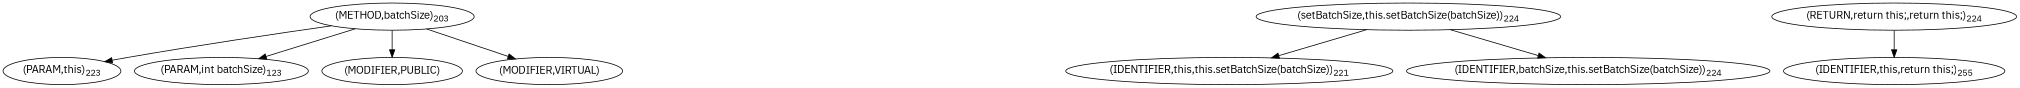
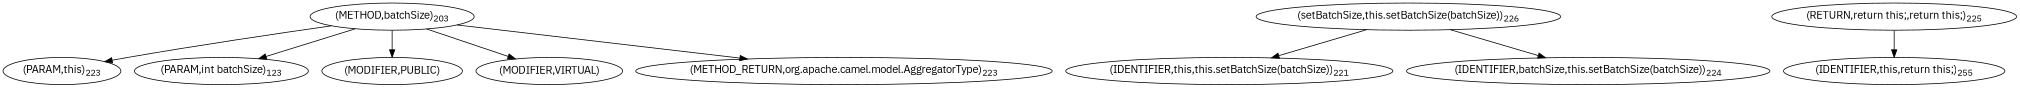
node "(setBatchSize,this.setBatchSize(batchSize))": text "224" -> "226"
node "(RETURN,return this;,return this;)": text "224" -> "225"
node "(METHOD_RETURN,org.apache.camel.model.AggregatorType)": added
